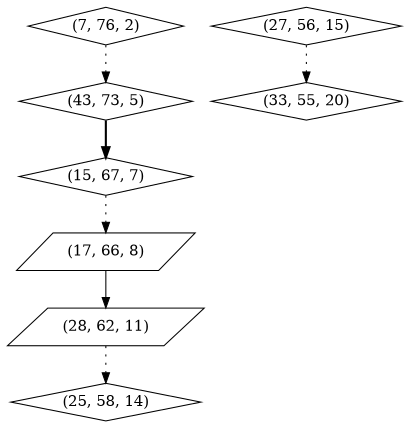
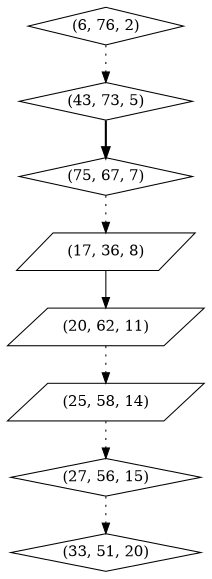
node "(7, 76, 2)": label "(7, 76, 2)" -> "(6, 76, 2)"
node "(33, 55, 20)": label "(33, 55, 20)" -> "(33, 51, 20)"
node "(15, 67, 7)": label "(15, 67, 7)" -> "(75, 67, 7)"
node "(17, 66, 8)": label "(17, 66, 8)" -> "(17, 36, 8)"
node "(28, 62, 11)": label "(28, 62, 11)" -> "(20, 62, 11)"
node "(25, 58, 14)": shape diamond -> parallelogram
edge "(25, 58, 14)" -> "(27, 56, 15)": added
